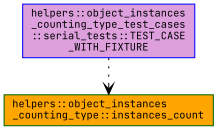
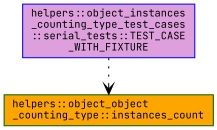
node "helpers::object_instances _counting_type::instances_count": label "helpers::object_instances _counting_type::instances_count" -> "helpers::object_object _counting_type::instances_count"
